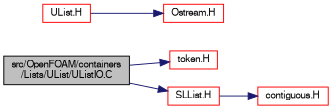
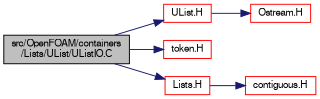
edge "src/OpenFOAM/containers /Lists/UList/UListIO.C" -> "UList.H": added
node "SLList.H": label "SLList.H" -> "Lists.H"
